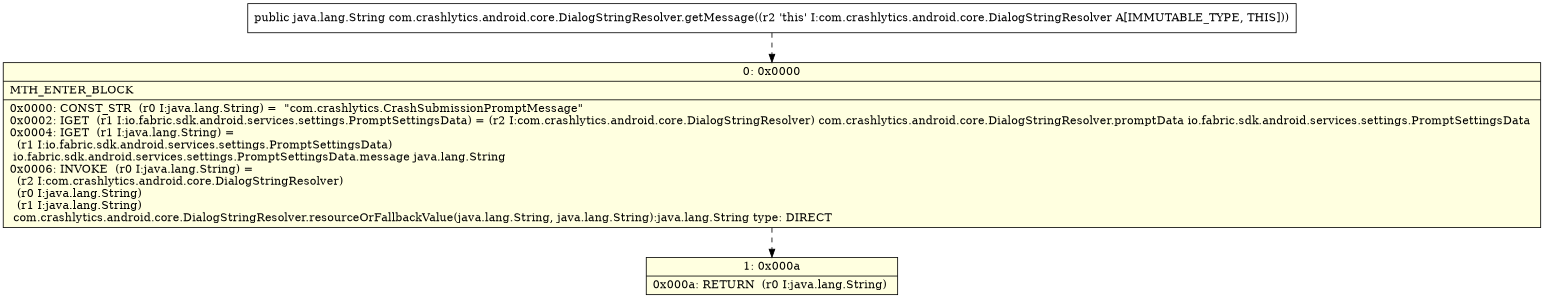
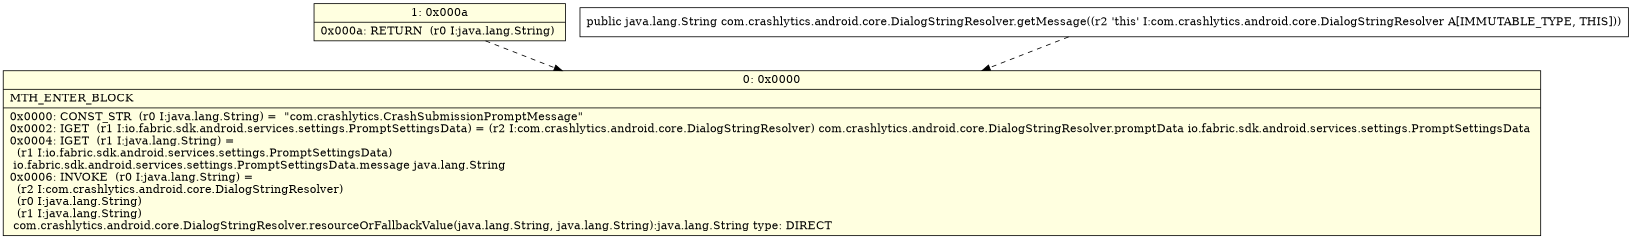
edge "0: 0x0000" -> "1: 0x000a": reversed
